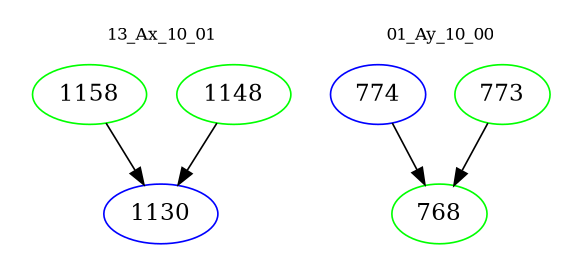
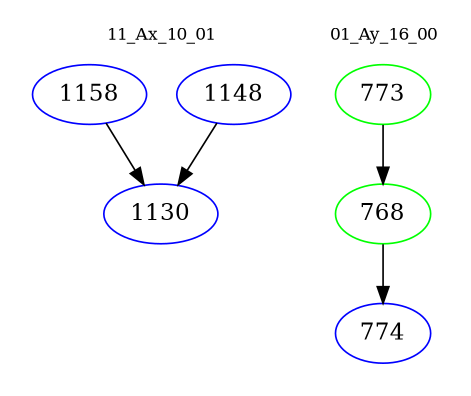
cluster "13_Ax_10_01": label "13_Ax_10_01" -> "11_Ax_10_01"
cluster "01_Ay_10_00": label "01_Ay_10_00" -> "01_Ay_16_00"
node "1158": color green -> blue
node "1148": color green -> blue
edge "774" -> "768": reversed
